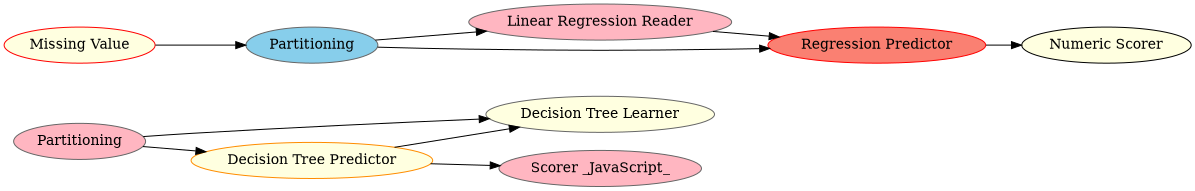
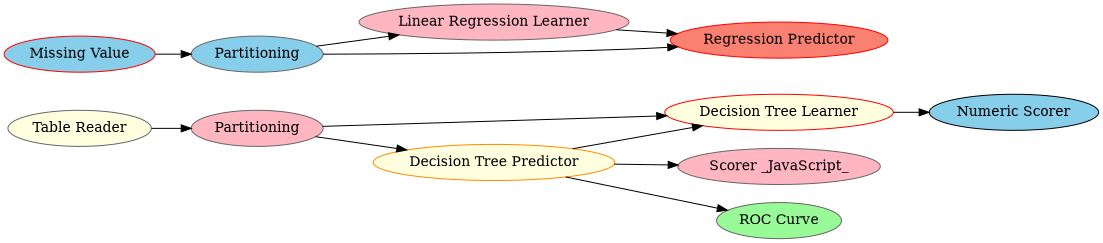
node "Linear Regression Reader": label "Linear Regression Reader" -> "Linear Regression Learner"
node "Missing Value": fillcolor lightyellow -> skyblue
edge "Regression Predictor" -> "Numeric Scorer": now "Decision Tree Learner" -> "Numeric Scorer"
node "Numeric Scorer": fillcolor lightyellow -> skyblue
node "Decision Tree Learner": color gray40 -> red
node "Table Reader": added
node "ROC Curve": added
